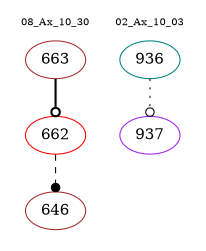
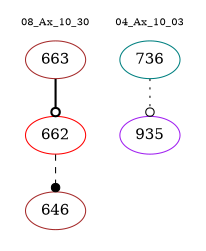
cluster "02_Ax_10_03": label "02_Ax_10_03" -> "04_Ax_10_03"
node "936": label "936" -> "736"
node "937": label "937" -> "935"
